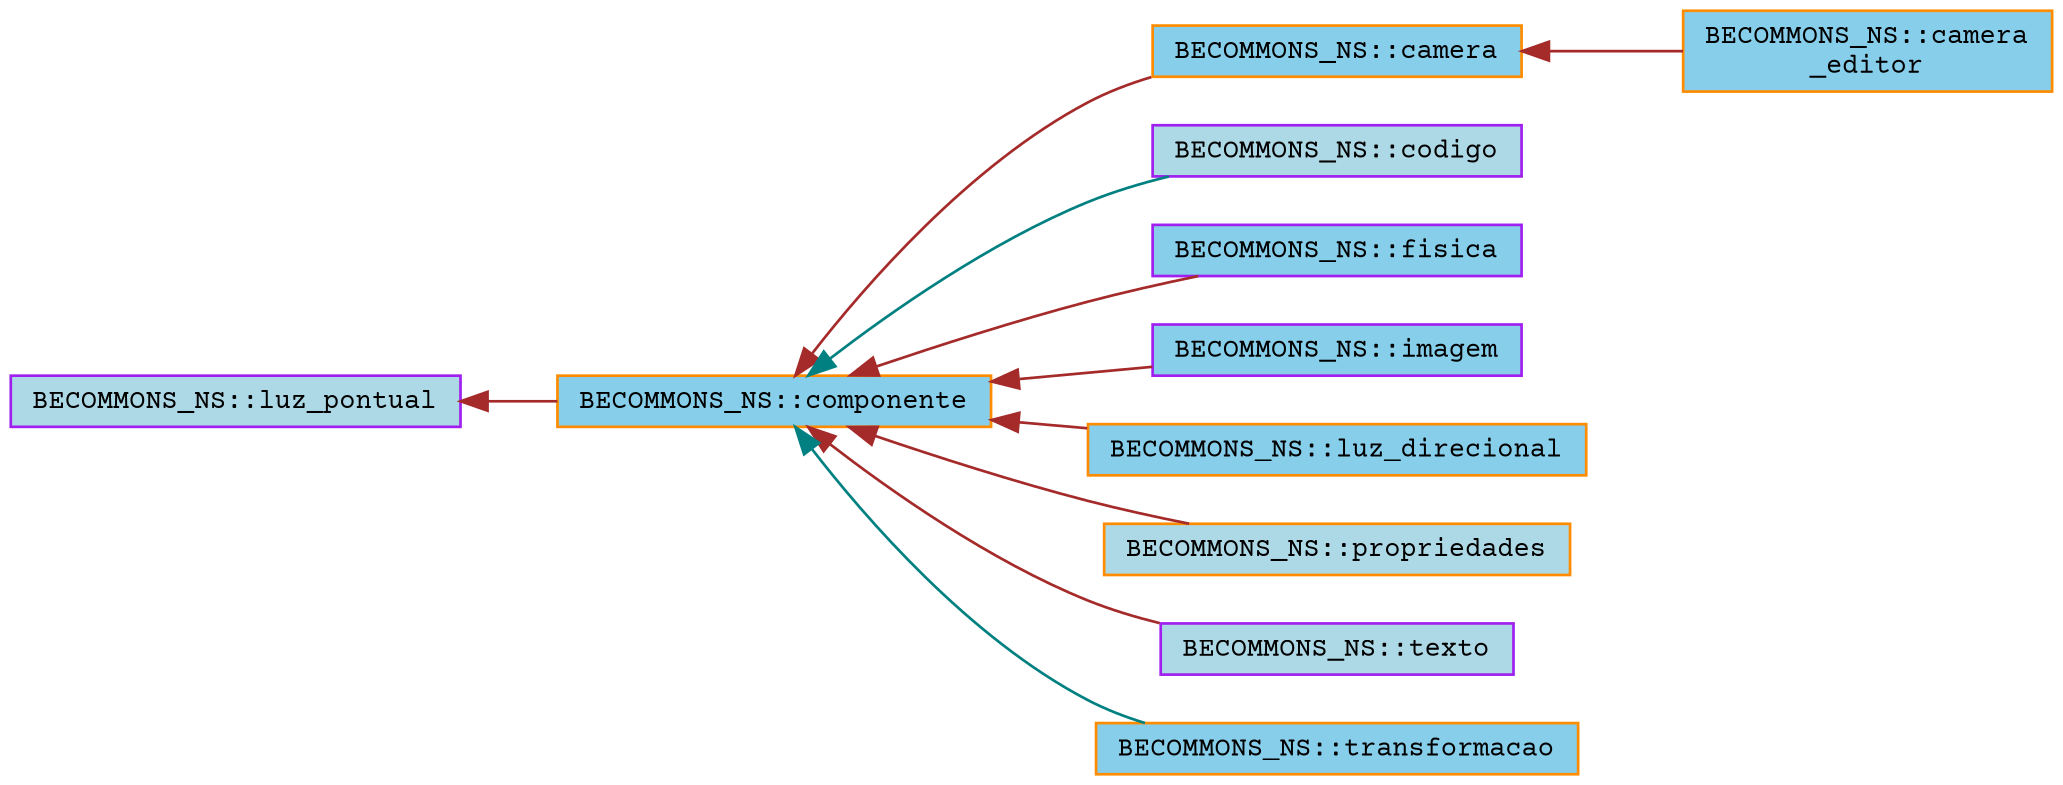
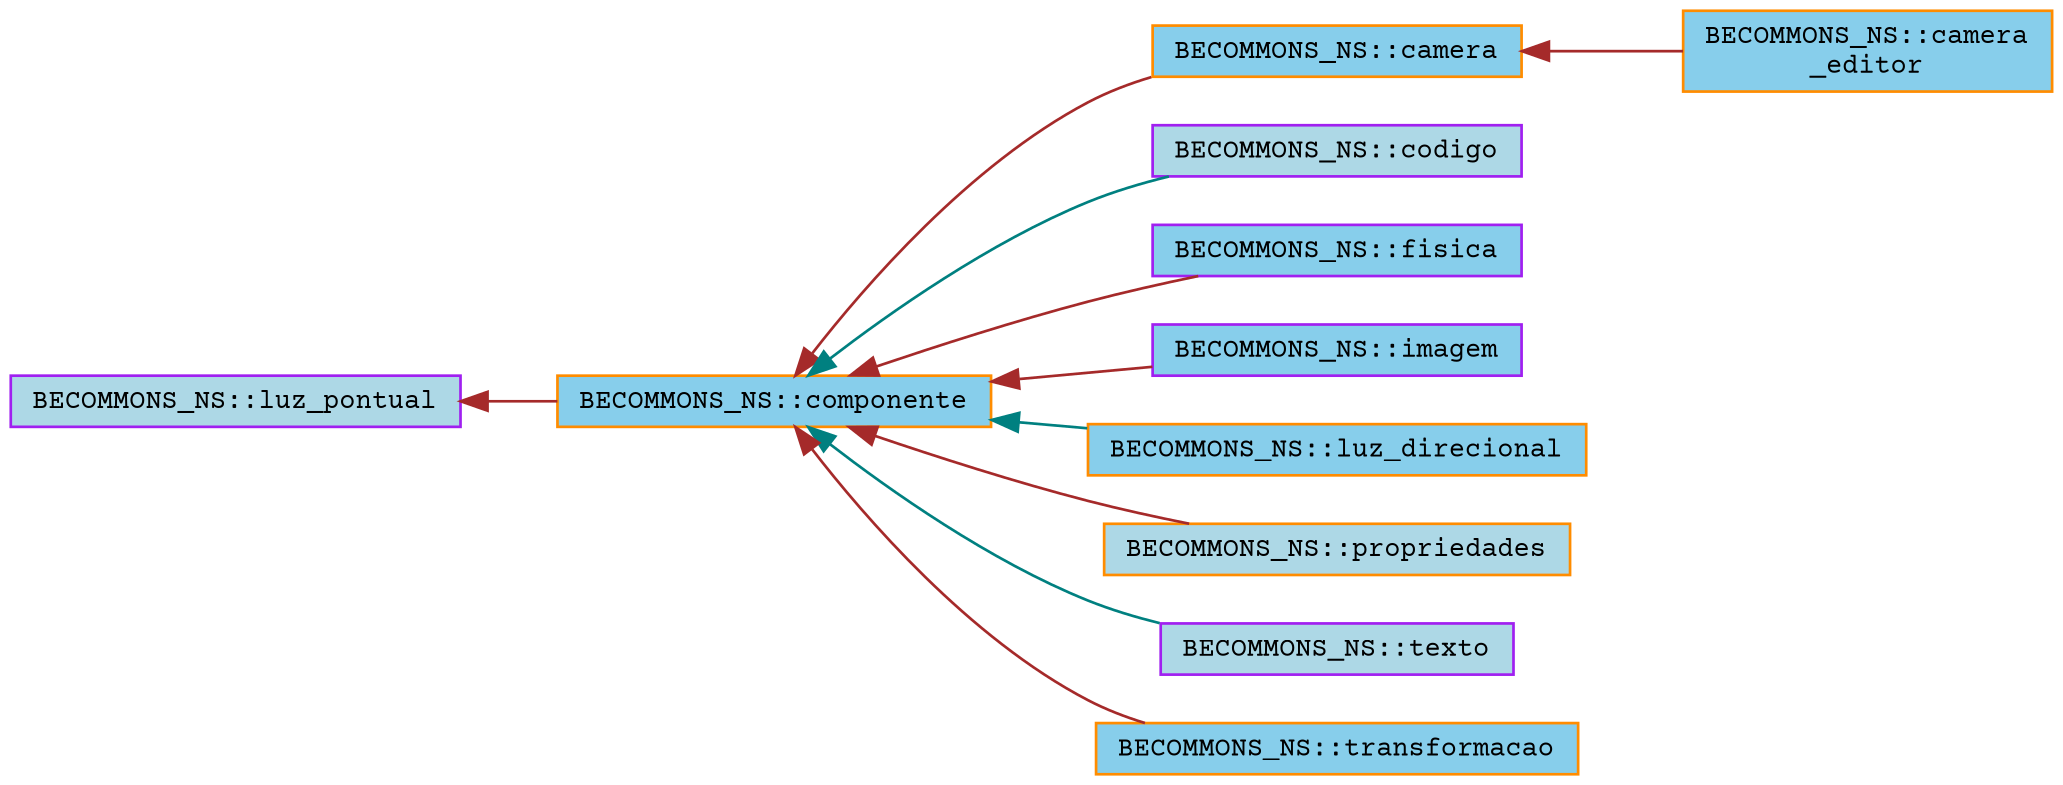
edge "BECOMMONS_NS::luz_direcional" -> "BECOMMONS_NS::componente": color brown -> teal
edge "BECOMMONS_NS::texto" -> "BECOMMONS_NS::componente": color brown -> teal
edge "BECOMMONS_NS::transformacao" -> "BECOMMONS_NS::componente": color teal -> brown
